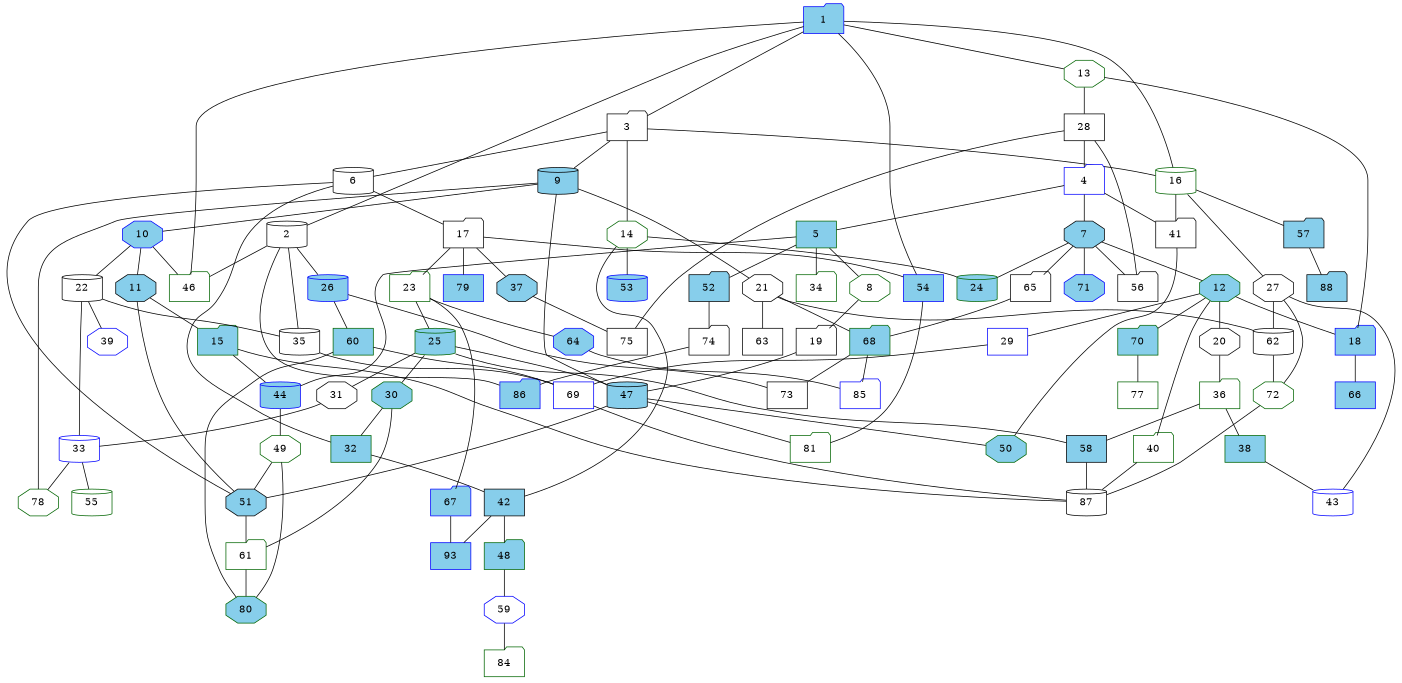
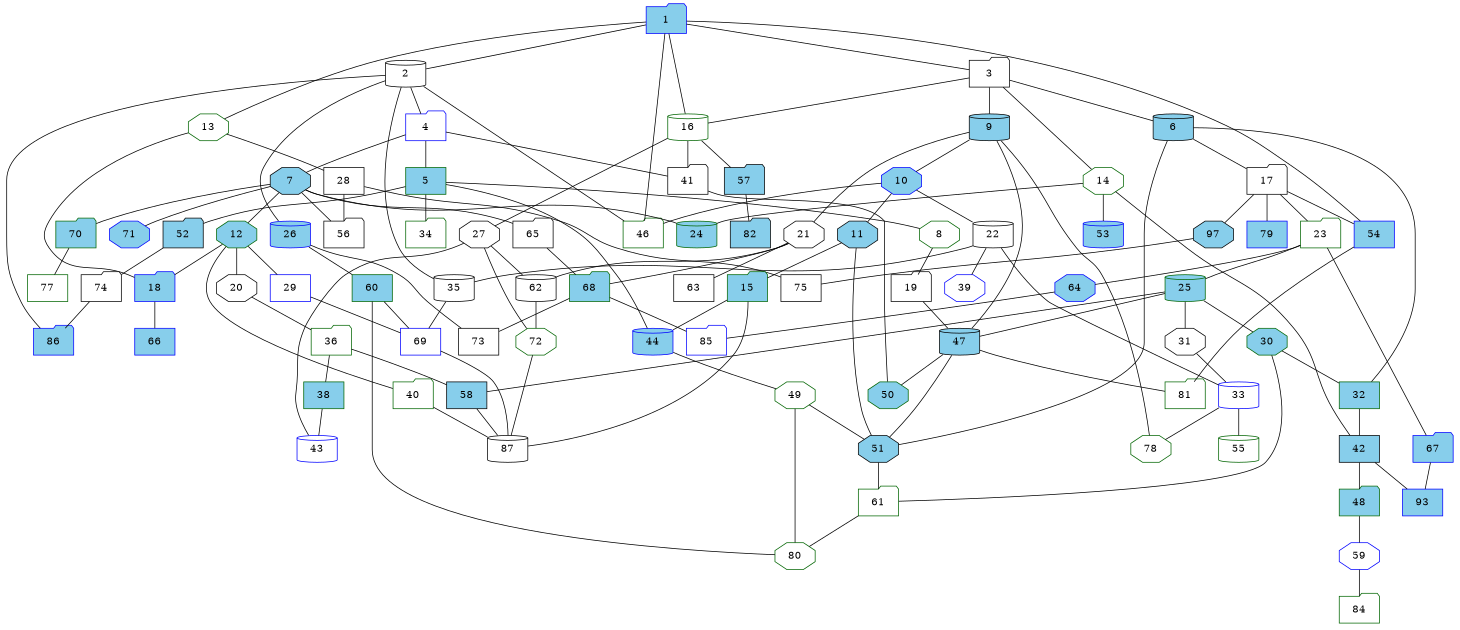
edge "28" -- "4": now "2" -- "4"
node "6": fillcolor white -> skyblue
node "37": label "37" -> "97"
node "88": label "88" -> "82"
edge "12" -- "70": now "7" -- "70"
node "80": fillcolor skyblue -> white
